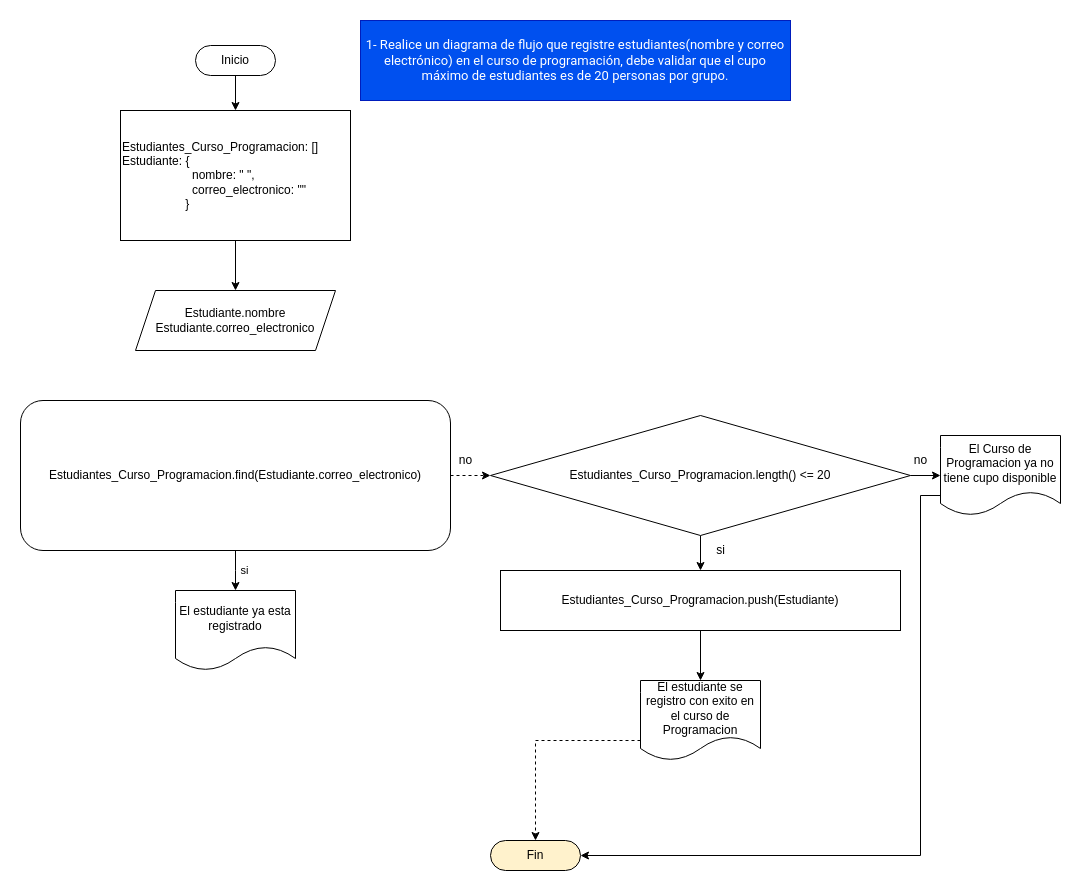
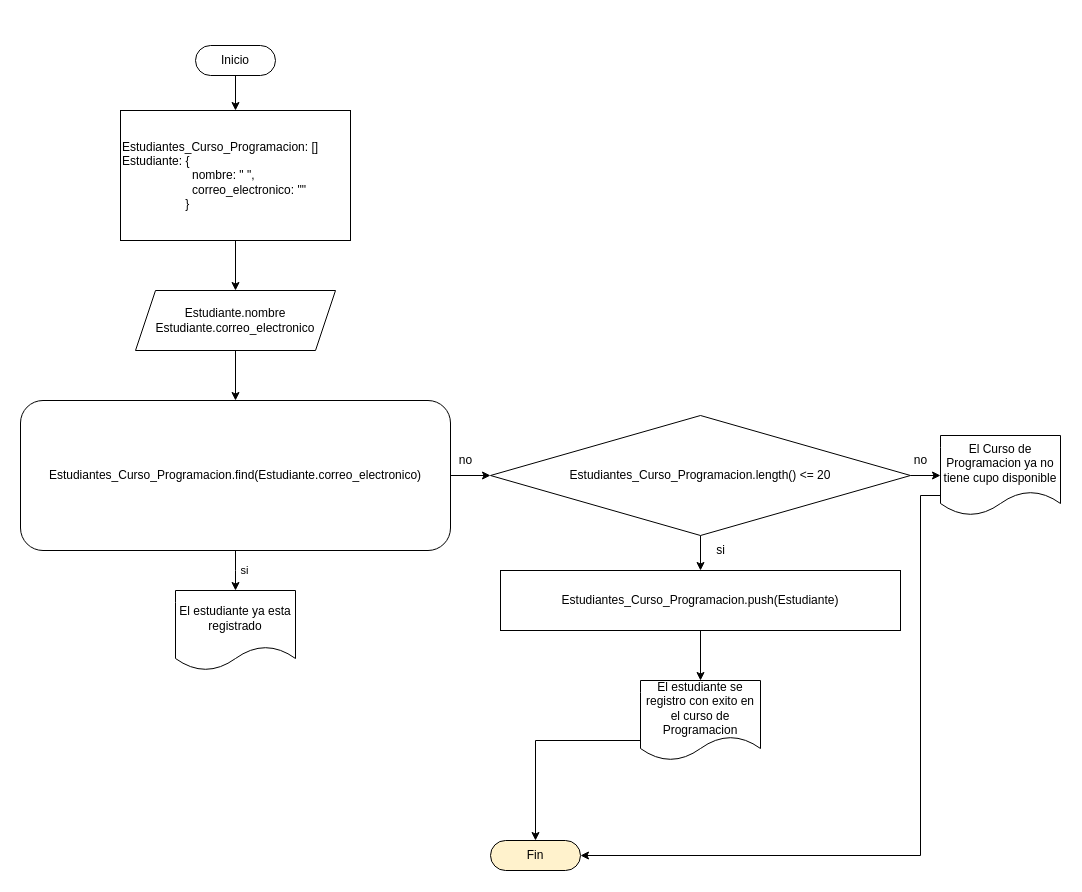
node "1- Realice un diagrama de flujo que registre estudiantes(nombre y correo electrónico) en el curso de programación, debe validar que el cupo máximo de estudiantes es de 20 personas por grupo.": removed
edge "Estudiante.nombre Estudiante.correo_electronico" -> "Estudiantes_Curso_Programacion.find(Estudiante.correo_electronico)": added
edge "Estudiantes_Curso_Programacion.find(Estudiante.correo_electronico)" -> "Estudiantes_Curso_Programacion.length() <= 20": style dashed -> solid
edge "El estudiante se registro con exito en el curso de Programacion" -> "Fin": style dashed -> solid
